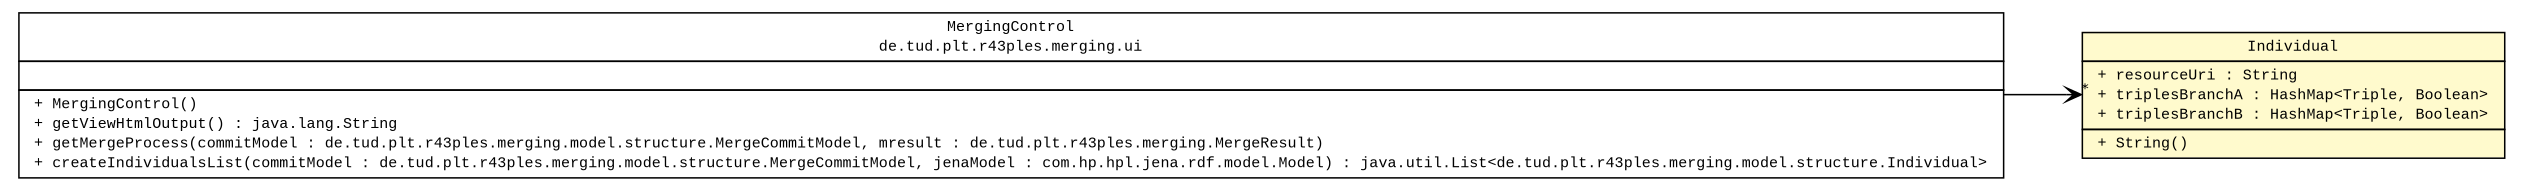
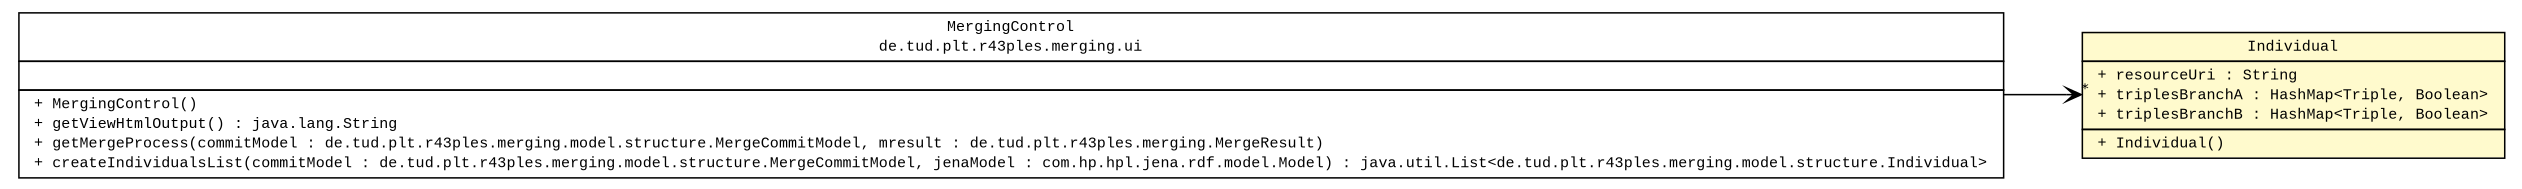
node "Individual": text "+ String()" -> "+ Individual()"
